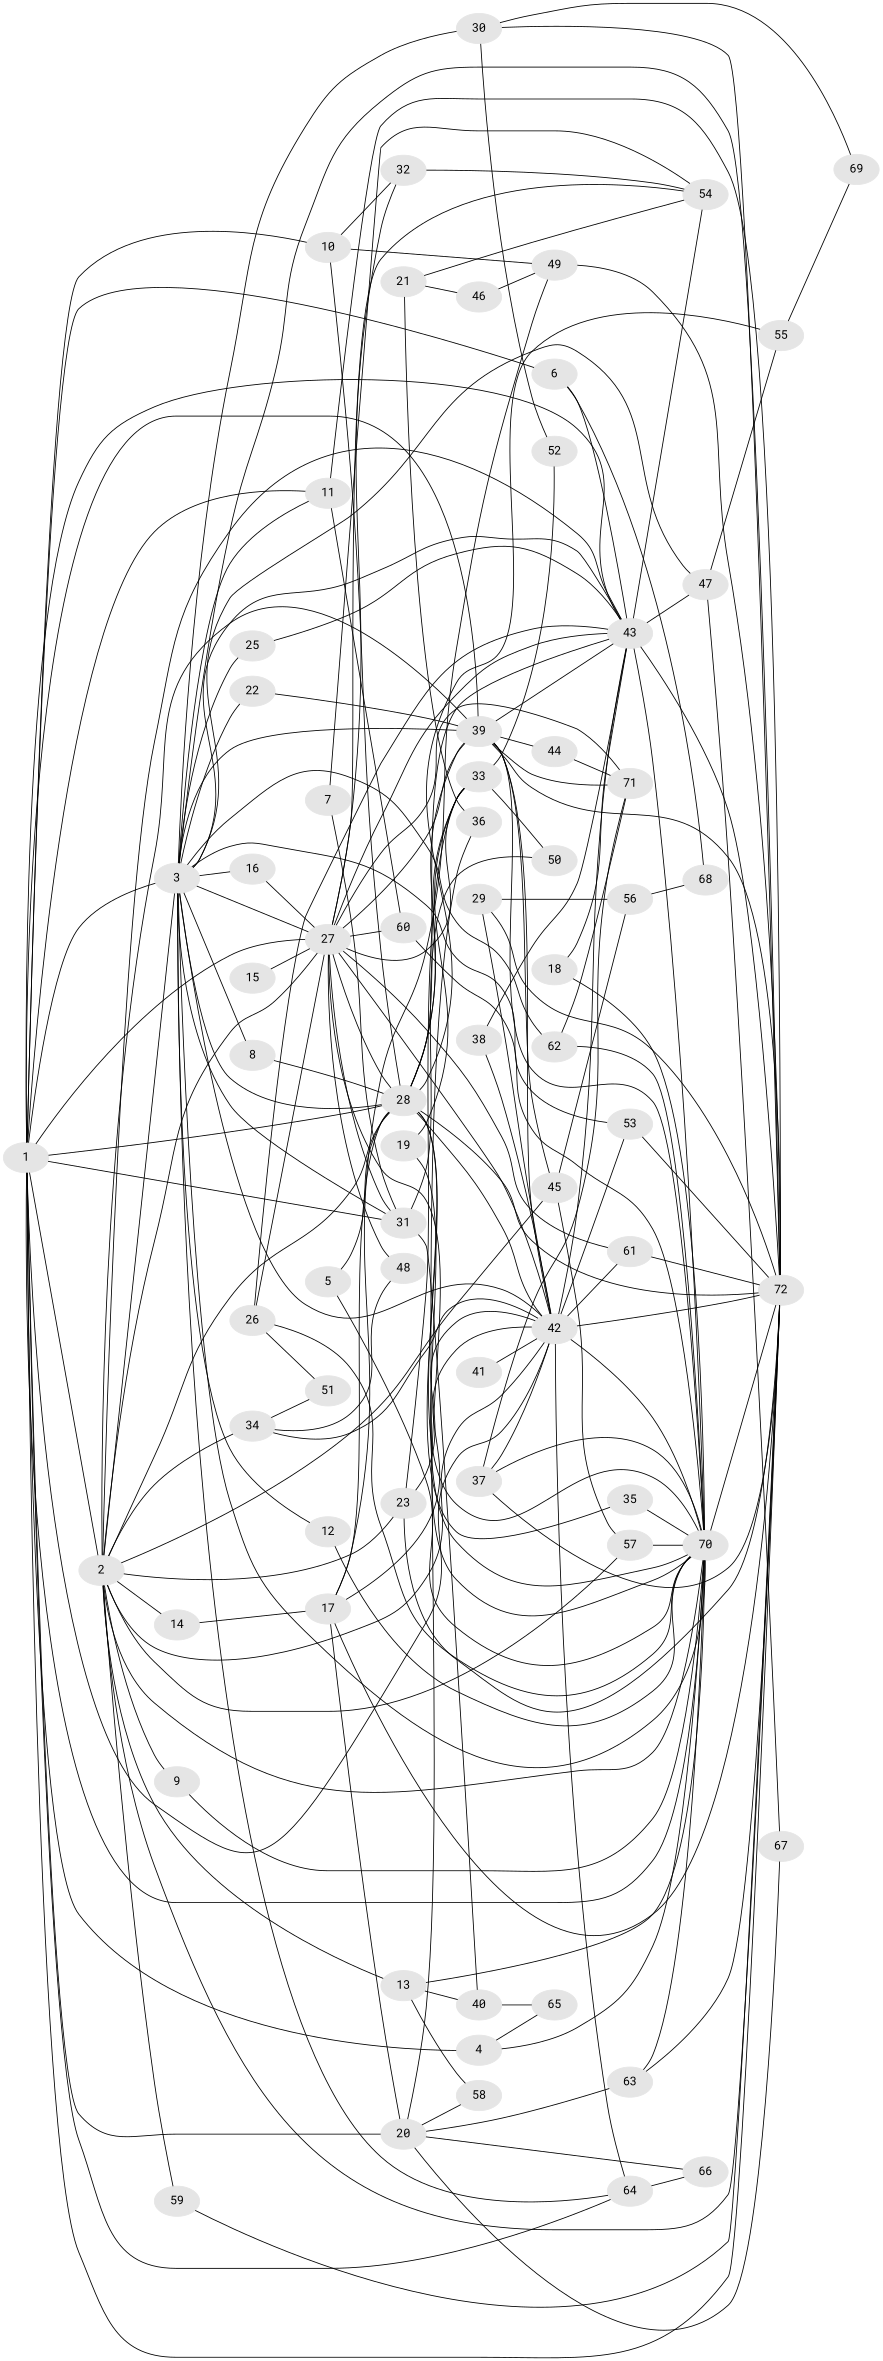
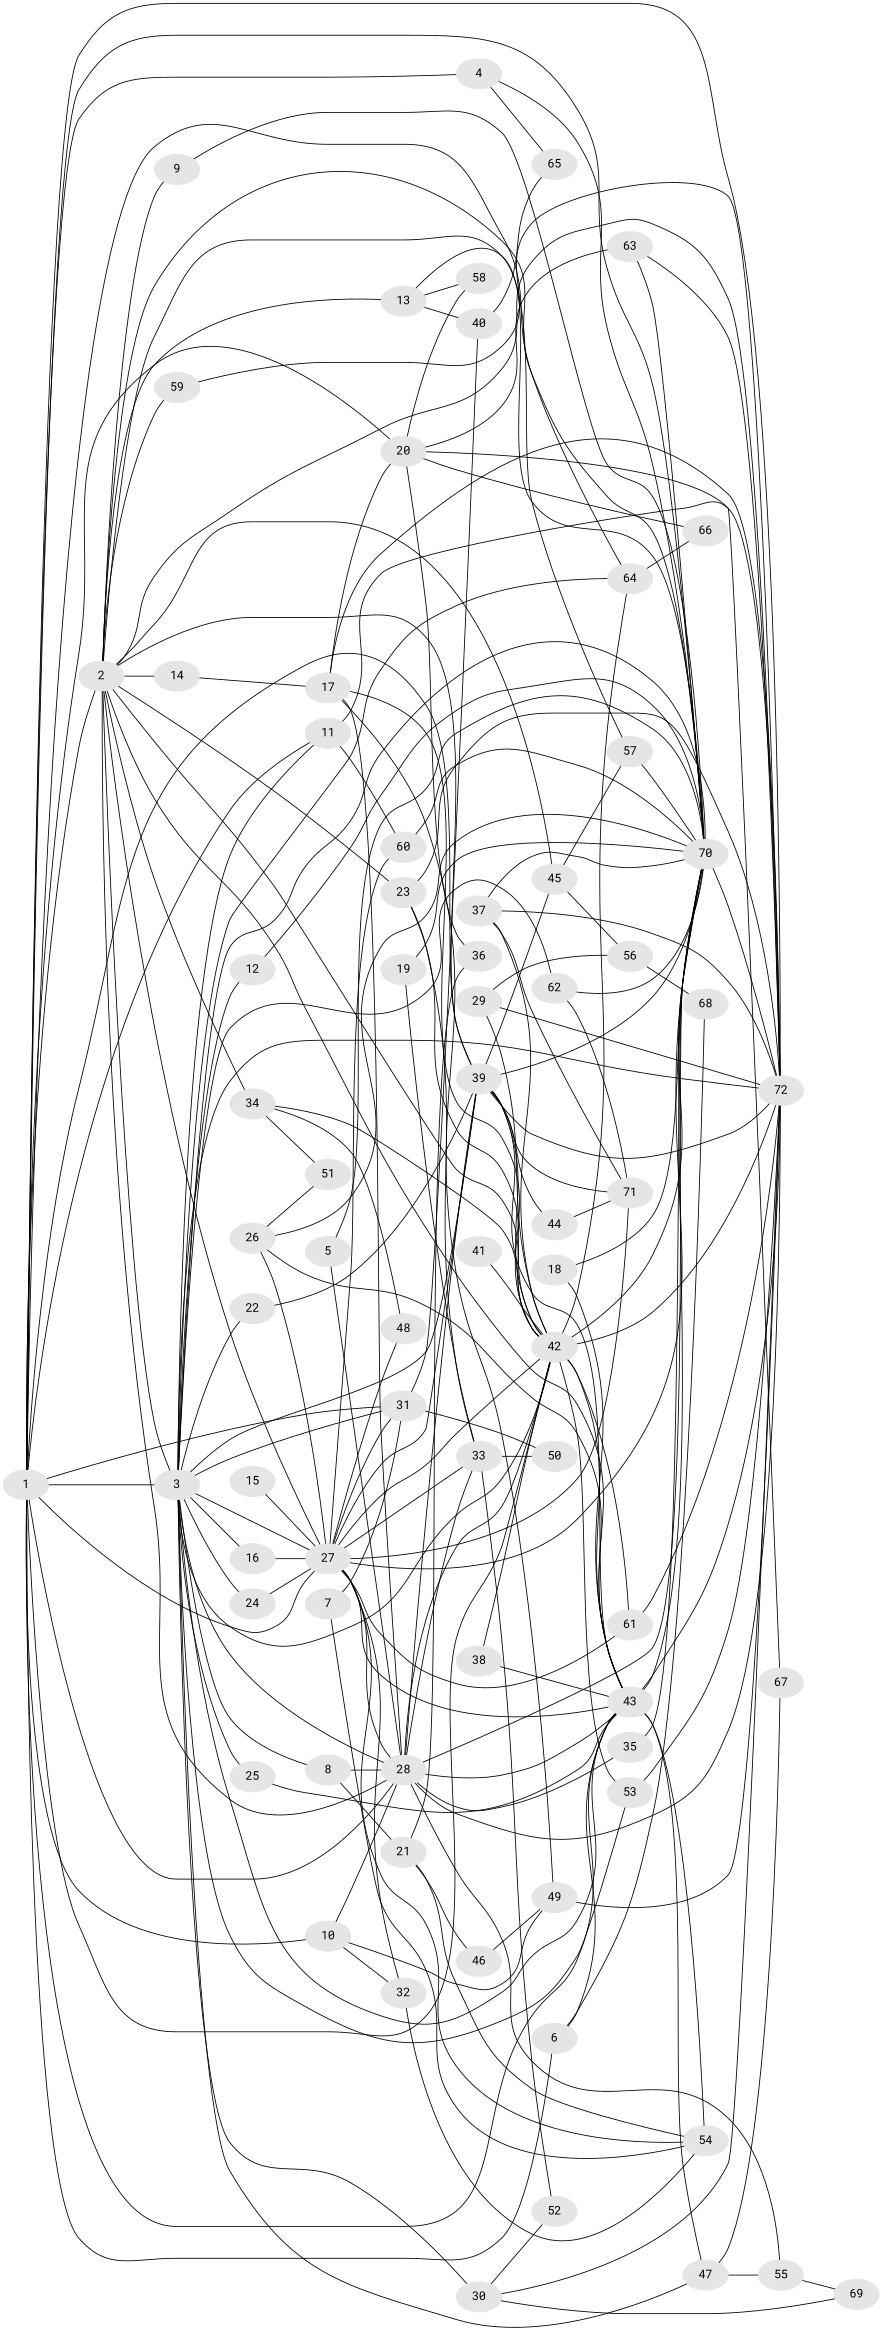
node "24": added
edge "8" -- "21": added
